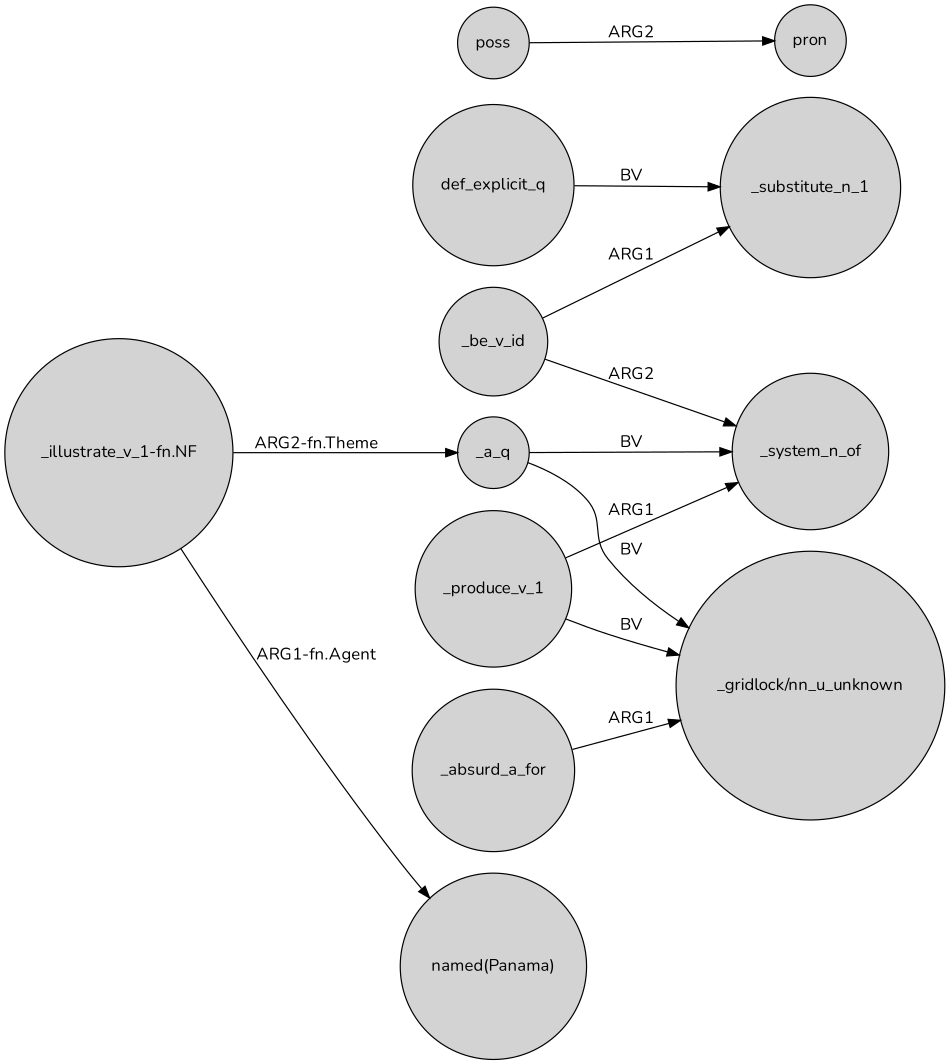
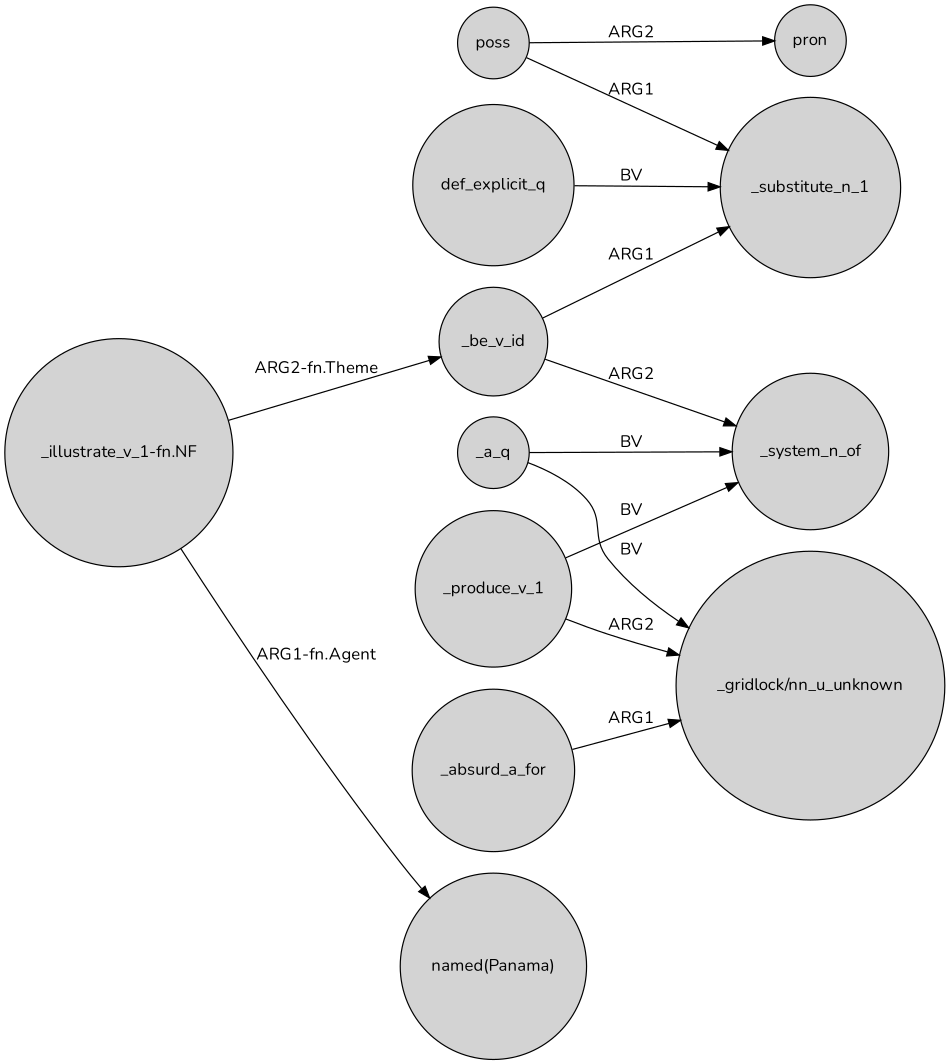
edge "poss" -> "_substitute_n_1": added, label "ARG1"
edge "_illustrate_v_1-fn.NF" -> "_a_q": now "_illustrate_v_1-fn.NF" -> "_be_v_id"
edge "_produce_v_1" -> "_system_n_of": label "ARG1" -> "BV"
edge "_produce_v_1" -> "_gridlock/nn_u_unknown": label "BV" -> "ARG2"
